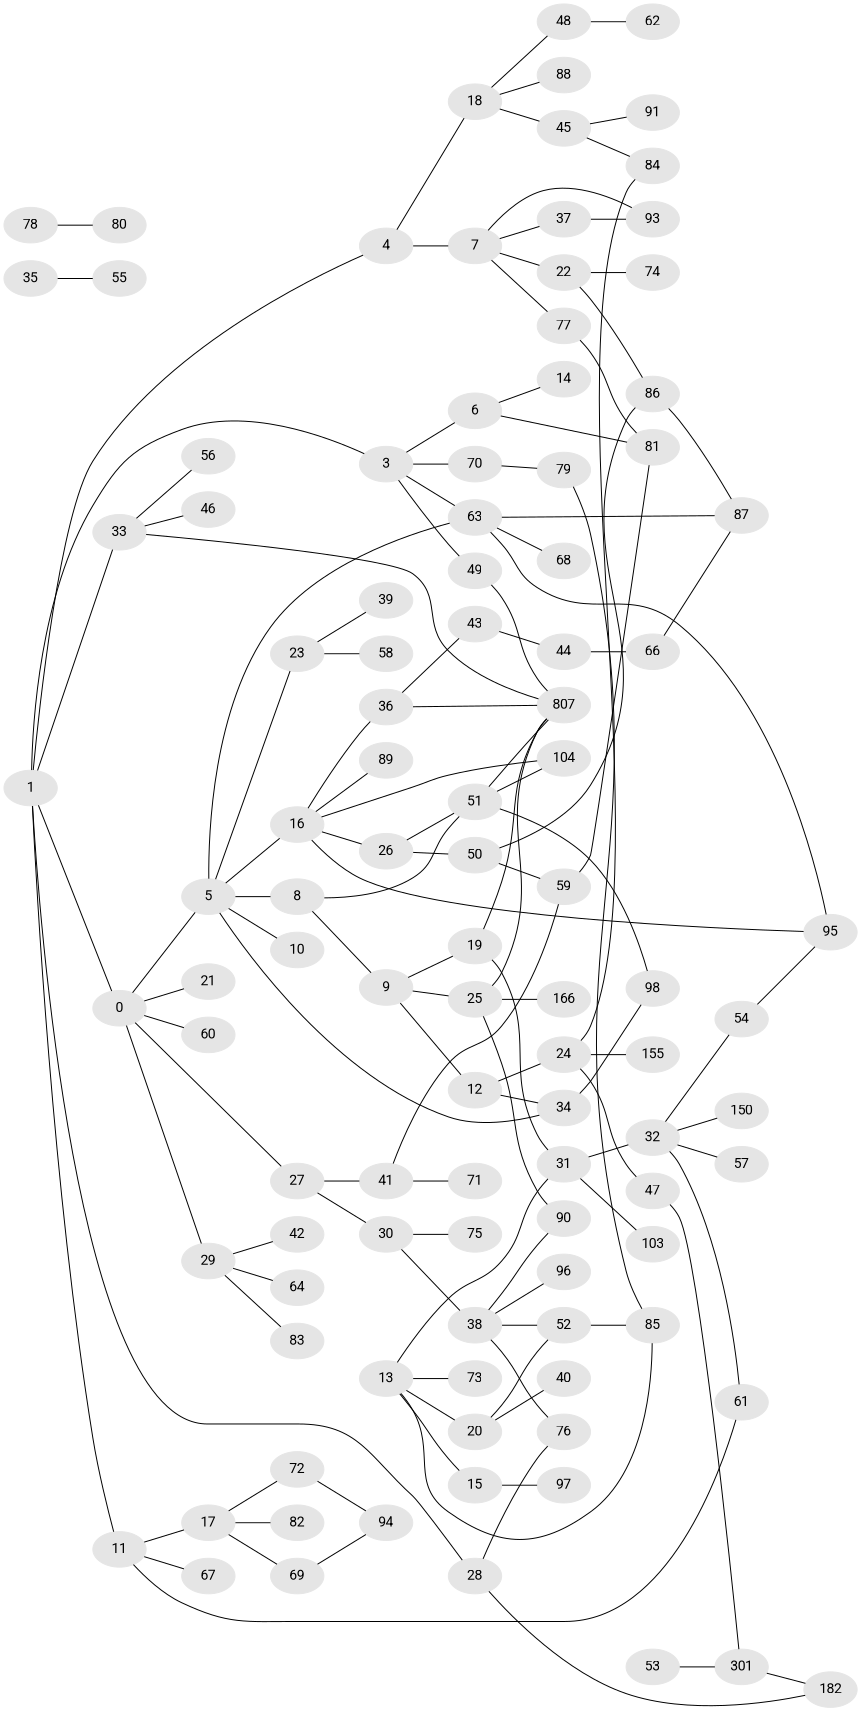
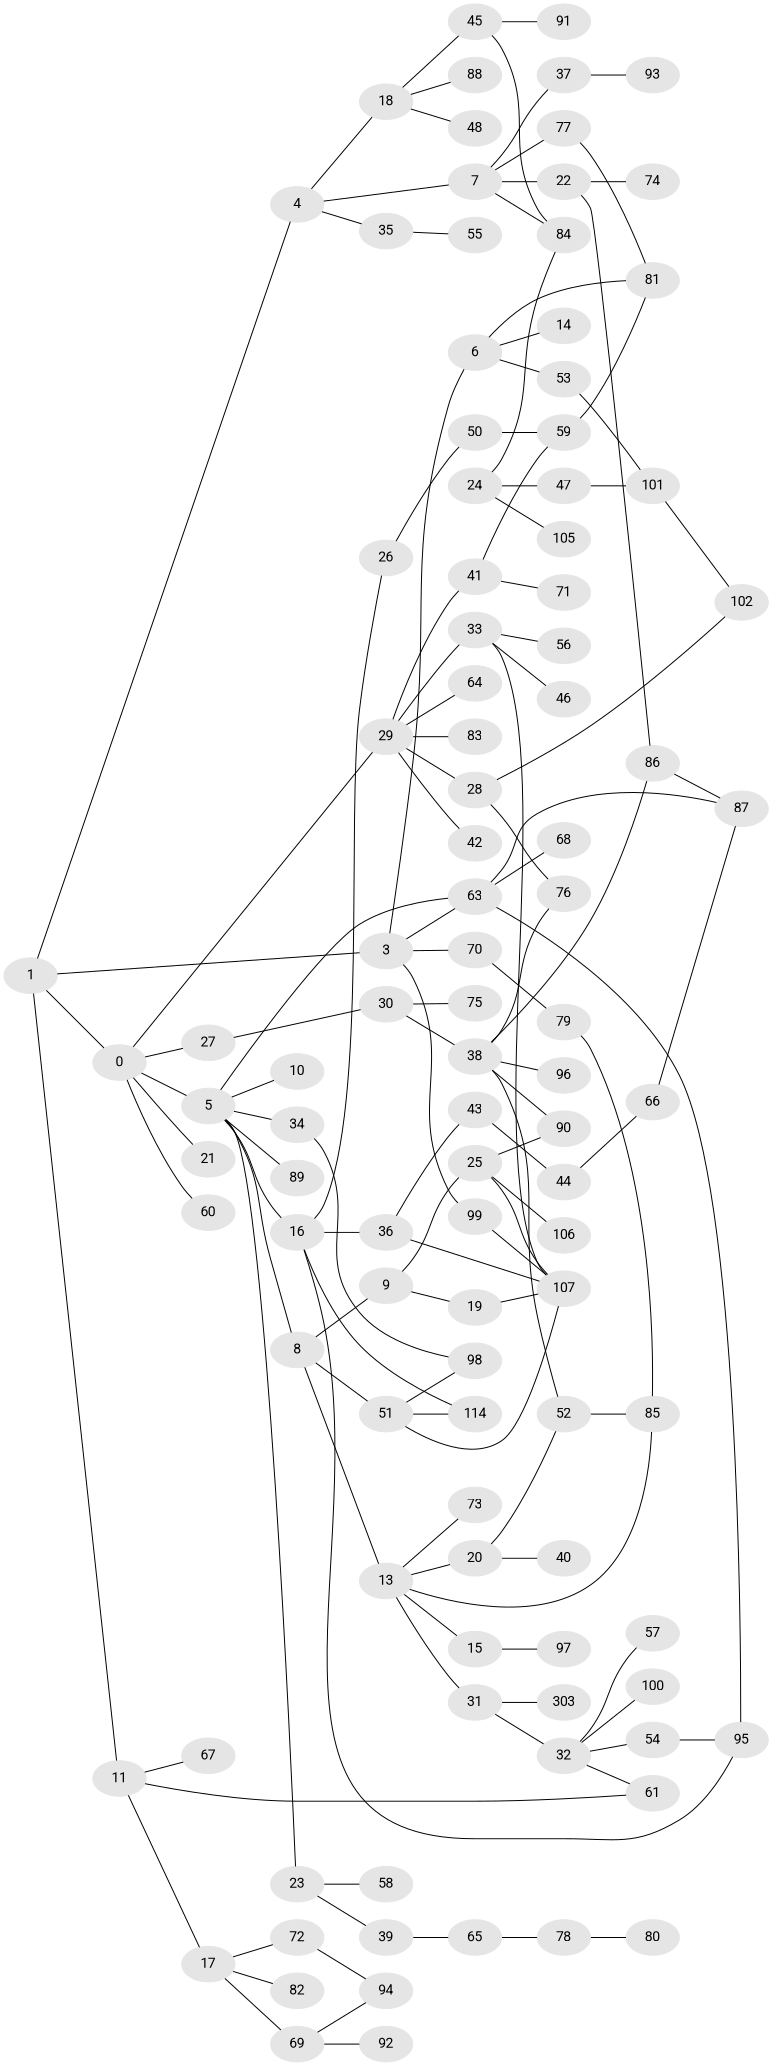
node "62": removed
edge "93" -- "7": now "84" -- "7"
edge "4" -- "35": added
edge "6" -- "53": added
node "49": label "49" -> "99"
edge "86" -- "50": now "86" -- "38"
edge "33" -- "1": now "33" -- "29"
node "807": label "807" -> "107"
node "104": label "104" -> "114"
edge "89" -- "16": now "89" -- "5"
edge "51" -- "26": removed
node "166": label "166" -> "106"
edge "19" -- "31": removed
node "155": label "155" -> "105"
node "12": removed
node "150": label "150" -> "100"
edge "27" -- "41": now "29" -- "41"
node "103": label "103" -> "303"
edge "1" -- "28": now "29" -- "28"
edge "8" -- "13": added
node "301": label "301" -> "101"
node "182": label "182" -> "102"
node "65": added
node "92": added
